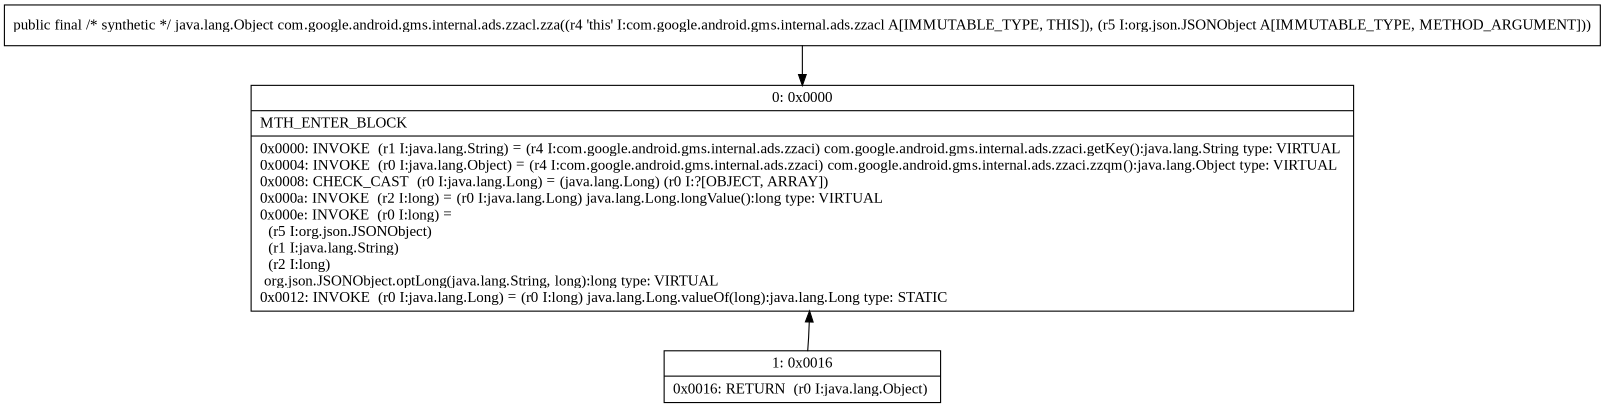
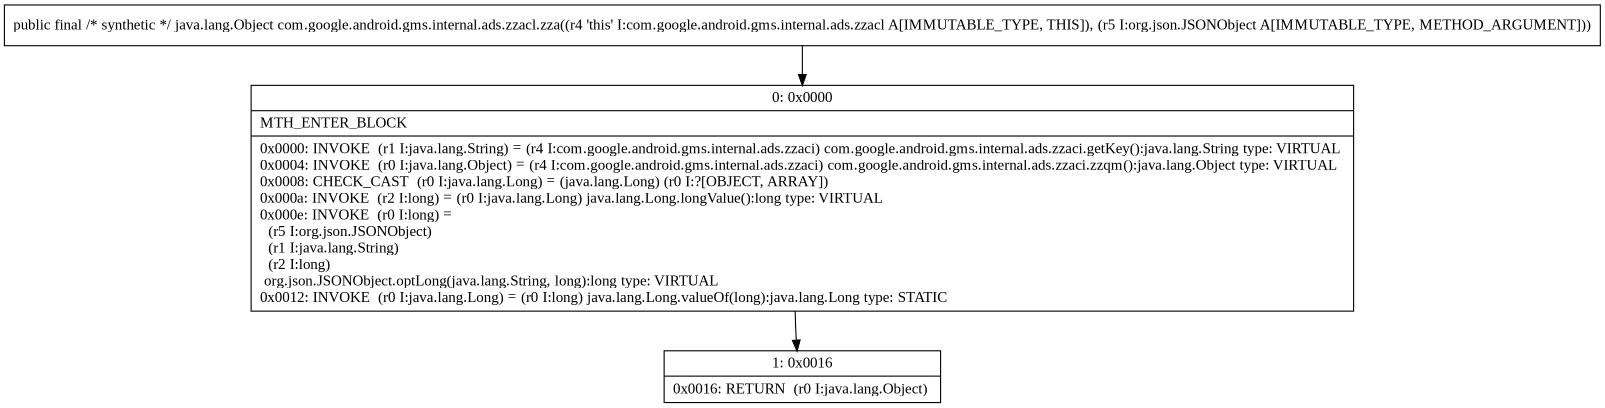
edge "1: 0x0016" -> "0: 0x0000": reversed
